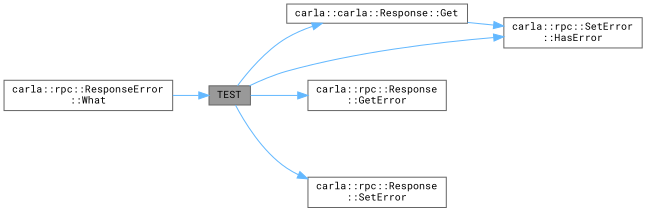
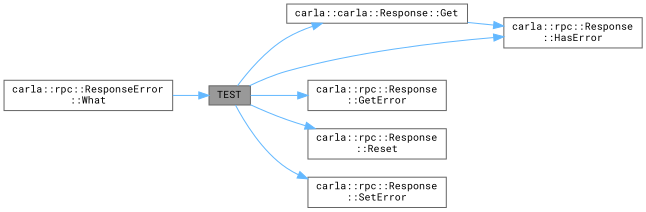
node "carla::rpc::SetError ::HasError": label "carla::rpc::SetError ::HasError" -> "carla::rpc::Response ::HasError"
node "carla::rpc::Response ::Reset": added
